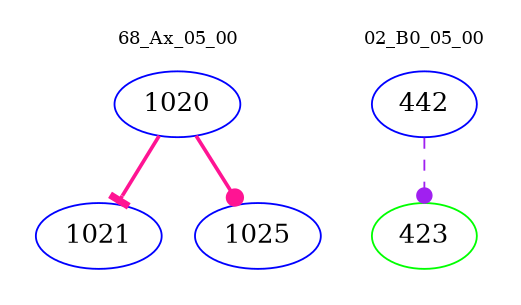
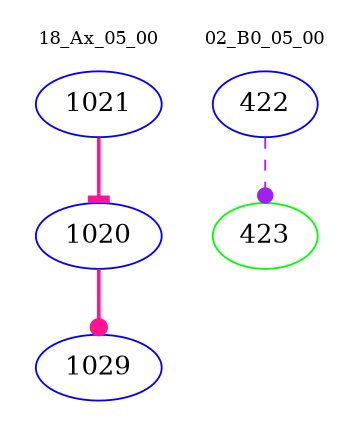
cluster "68_Ax_05_00": label "68_Ax_05_00" -> "18_Ax_05_00"
node "442": label "442" -> "422"
edge "1020" -> "1021": reversed
node "1025": label "1025" -> "1029"
